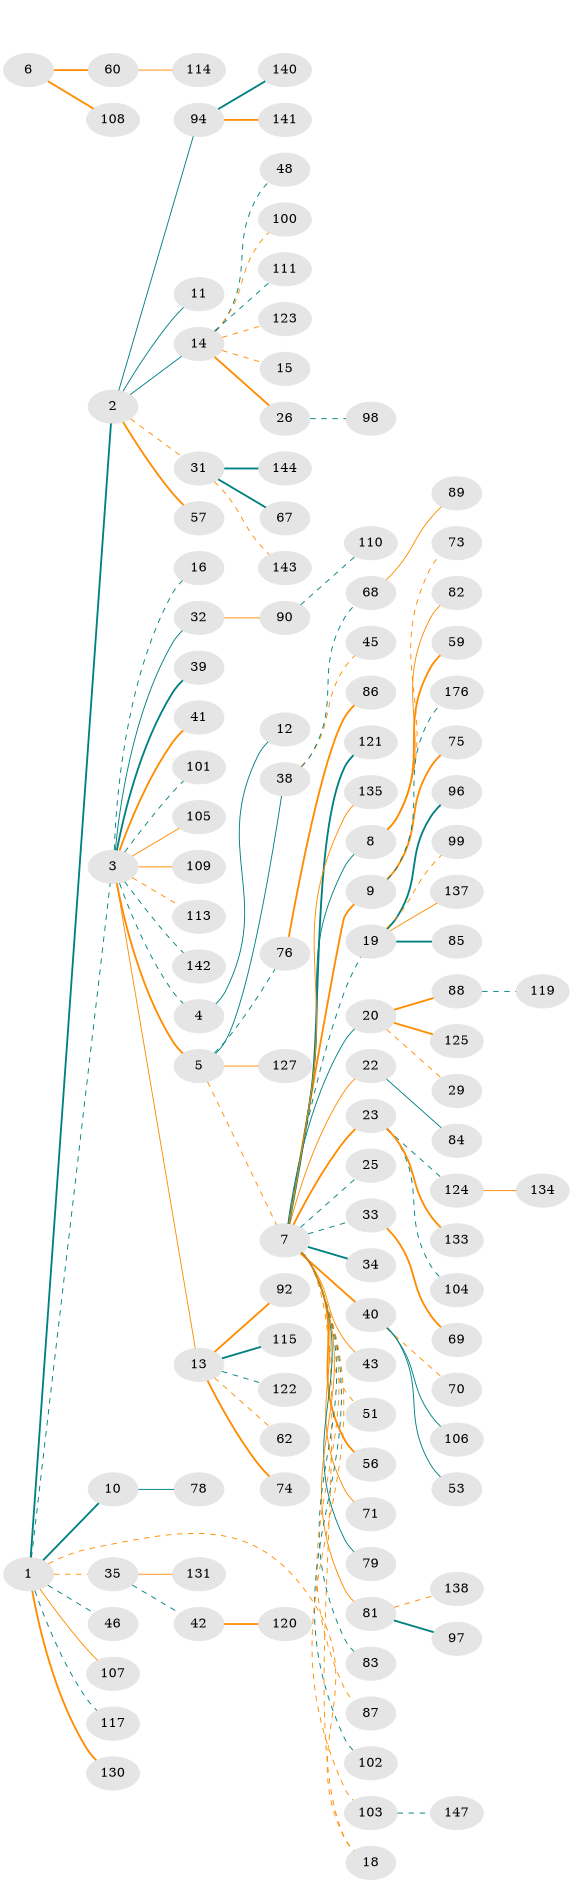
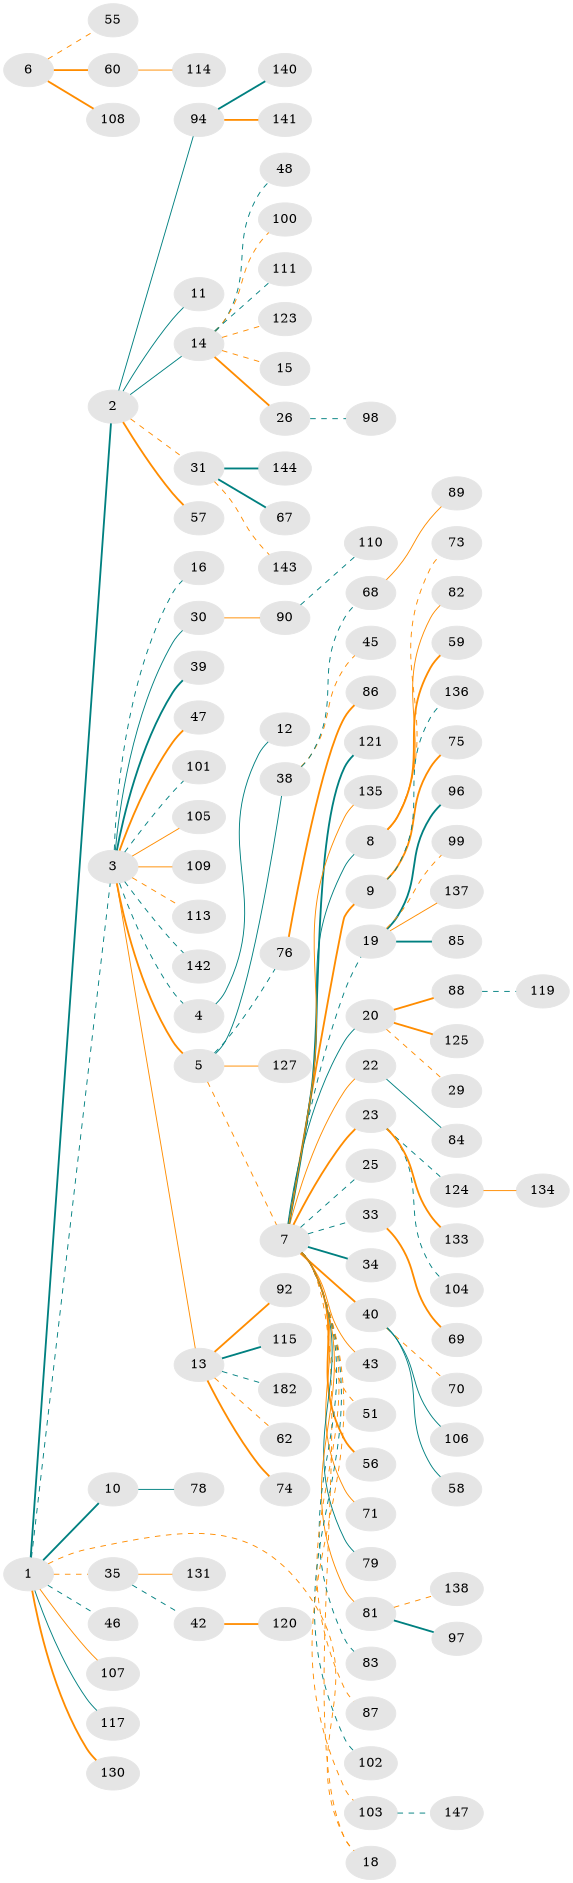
node "55": added
node "32": label "32" -> "30"
node "176": label "176" -> "136"
node "41": label "41" -> "47"
node "122": label "122" -> "182"
node "53": label "53" -> "58"
edge "1" -- "117": style dashed -> solid
